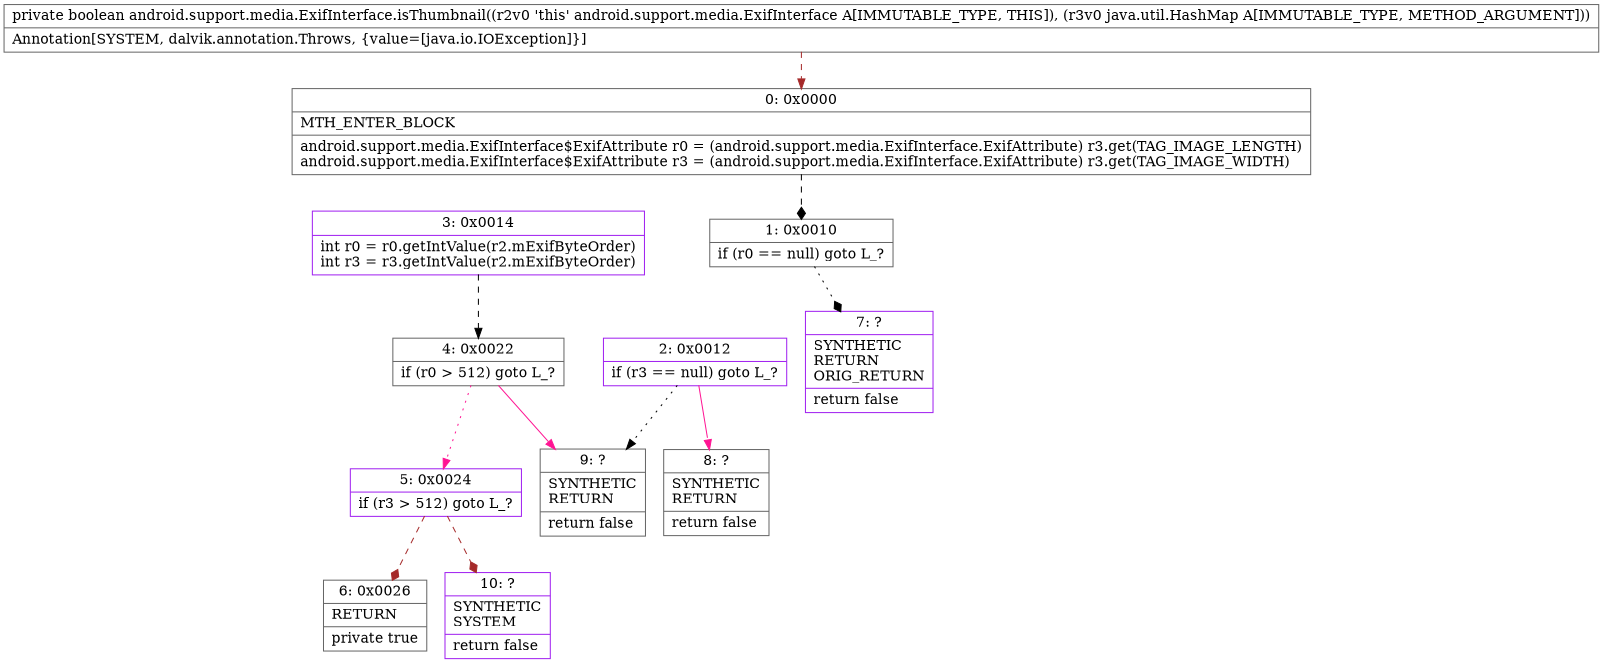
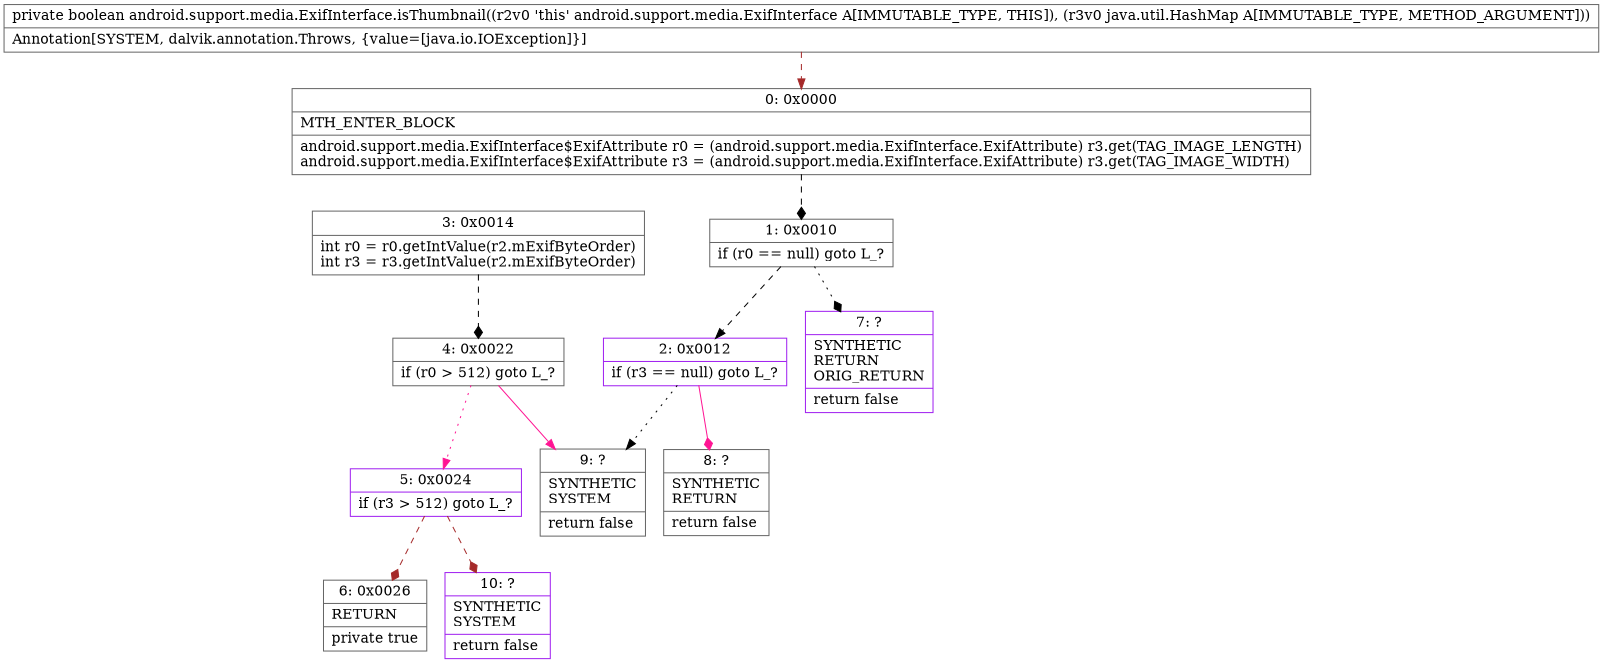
node "3: 0x0014": color purple -> gray40
edge "1: 0x0010" -> "2: 0x0012": added
edge "3: 0x0014" -> "4: 0x0022": arrowhead normal -> diamond
edge "2: 0x0012" -> "8: ?": arrowhead normal -> diamond
node "9: ?": text "RETURN" -> "SYSTEM"
